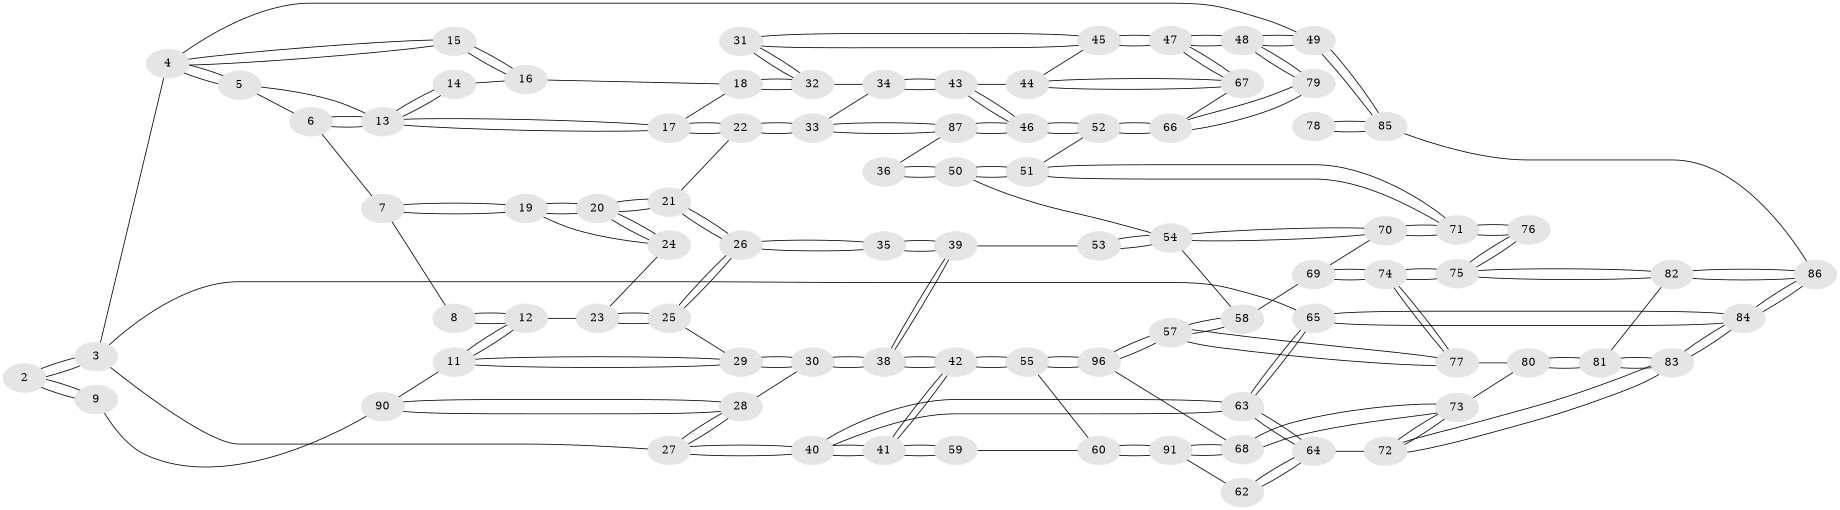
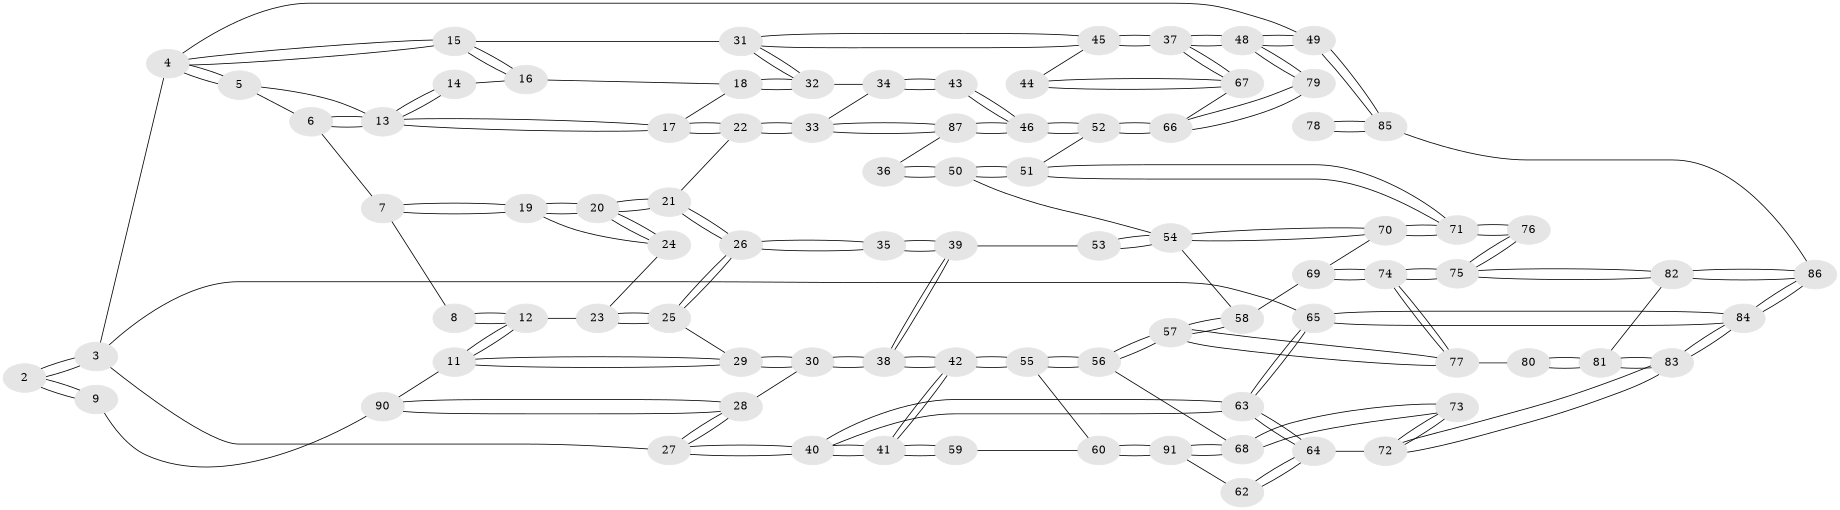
edge "15" -- "31": added
node "47": label "47" -> "37"
edge "43" -- "44": removed
node "96": label "96" -> "56"
edge "80" -- "73": removed
